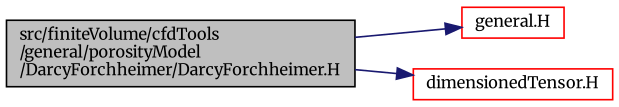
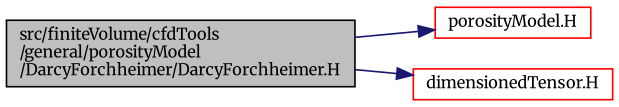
node "general.H": label "general.H" -> "porosityModel.H"
